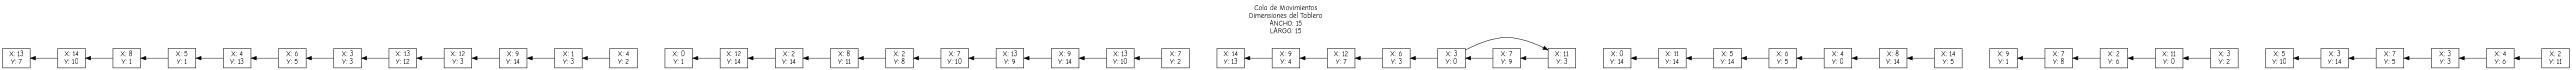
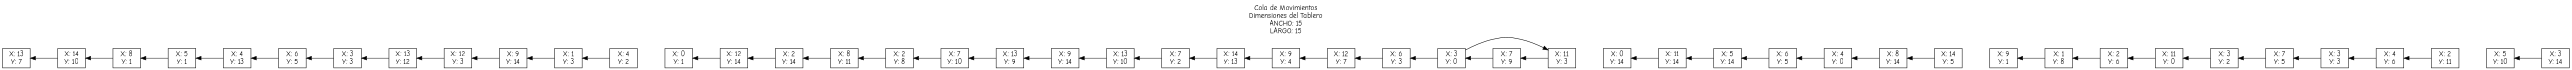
edge "X: 14 Y: 13" -> "X: 7 Y: 2": added
node "X: 7 Y: 8": label "X: 7 Y: 8" -> "X: 1 Y: 8"
edge "X: 7 Y: 5" -> "X: 3 Y: 14": now "X: 7 Y: 5" -> "X: 3 Y: 2"
